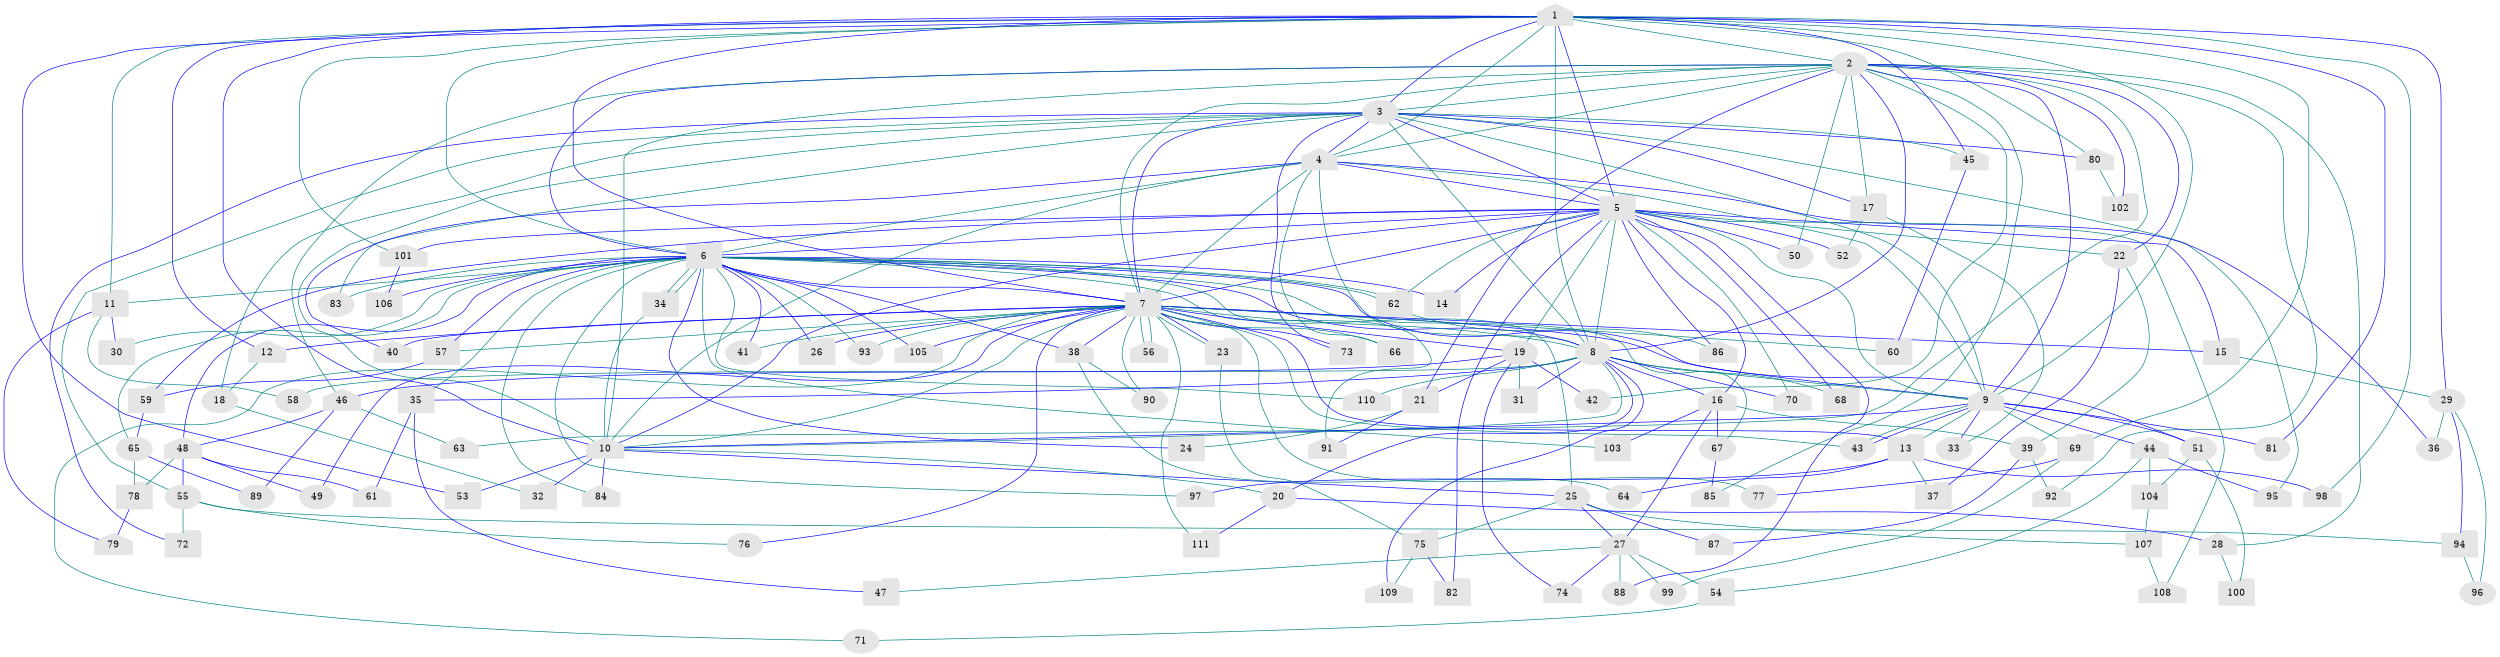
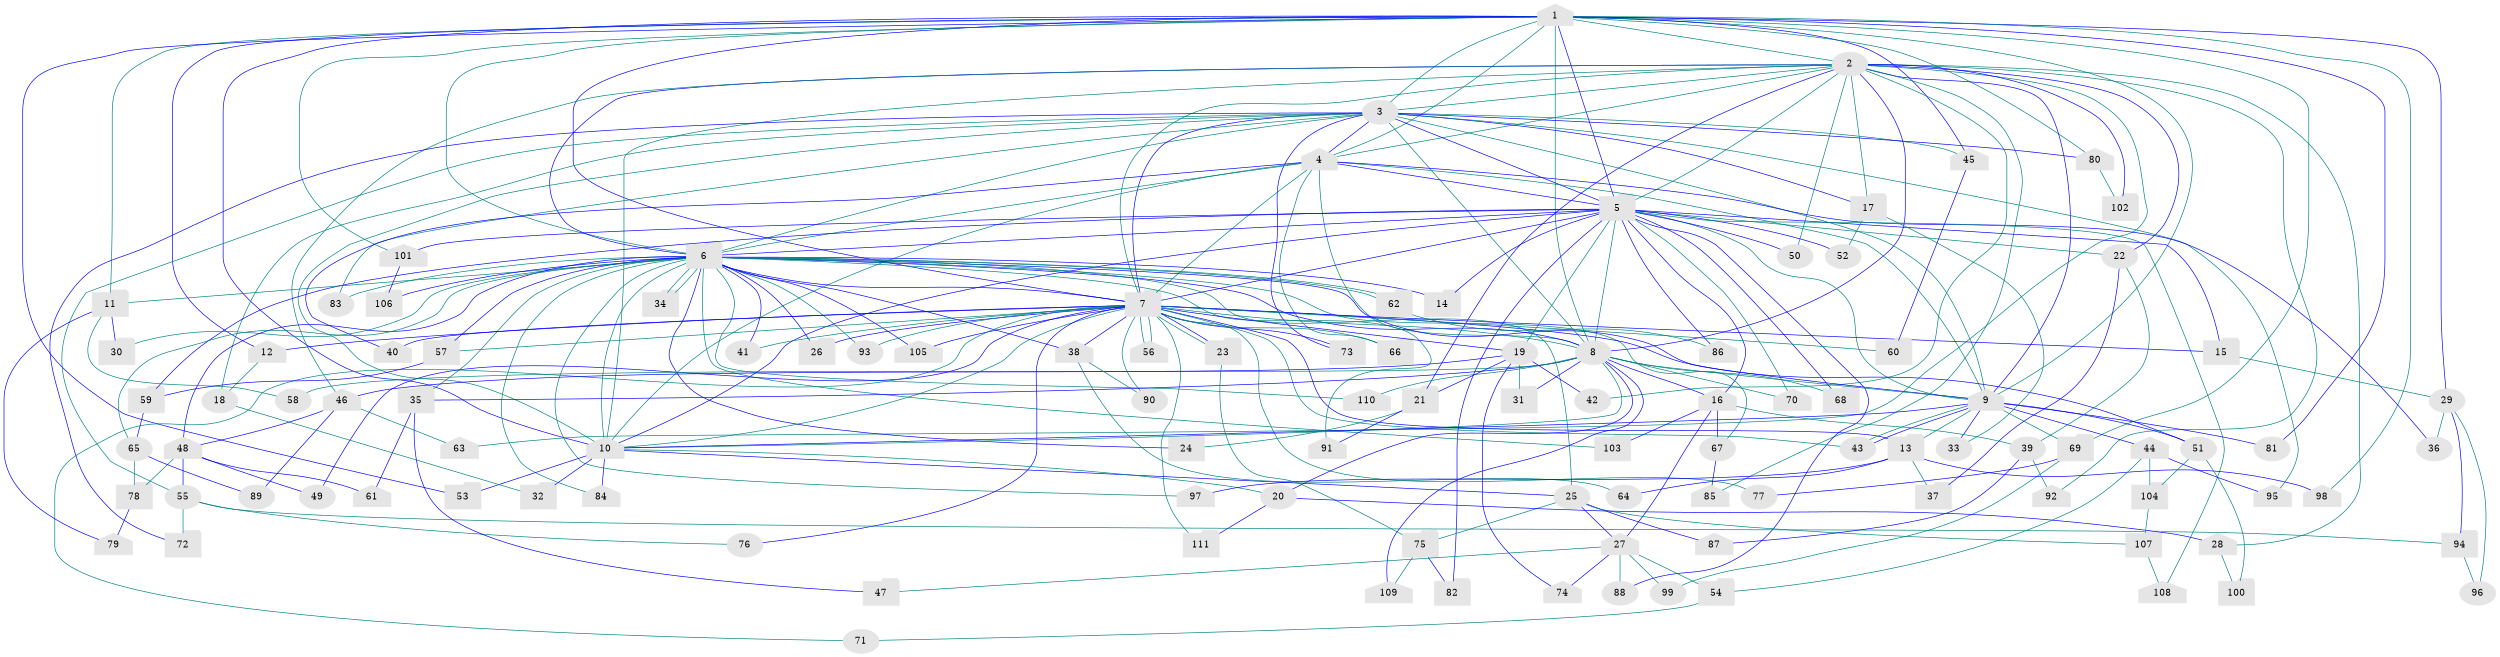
edge "1" -- "3": color blue -> teal
edge "3" -- "6": added
edge "5" -- "62": now "5" -- "2"
edge "34" -- "10": now "6" -- "10"
edge "8" -- "70": color blue -> teal
